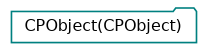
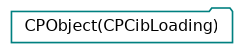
node "CPObject(CPObject)": label "CPObject(CPObject)" -> "CPObject(CPCibLoading)"
